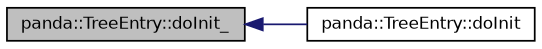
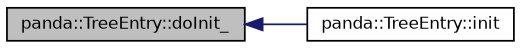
node "panda::TreeEntry::doInit": label "panda::TreeEntry::doInit" -> "panda::TreeEntry::init"
